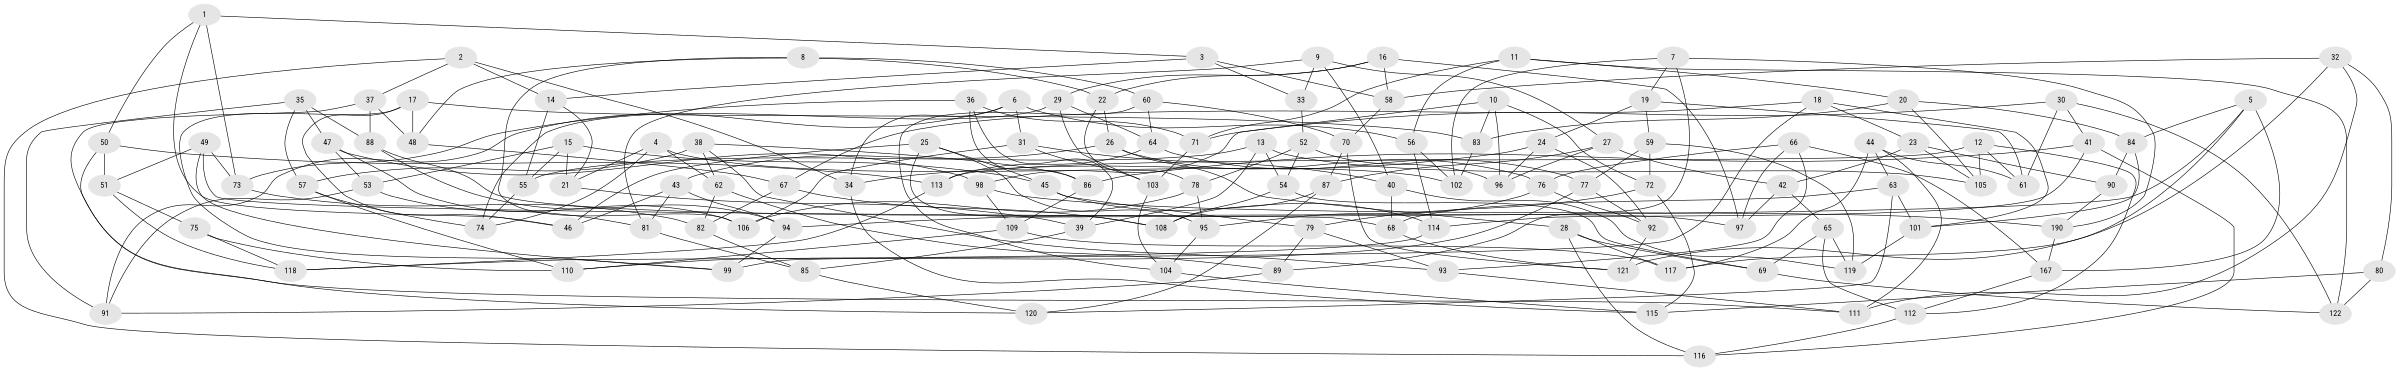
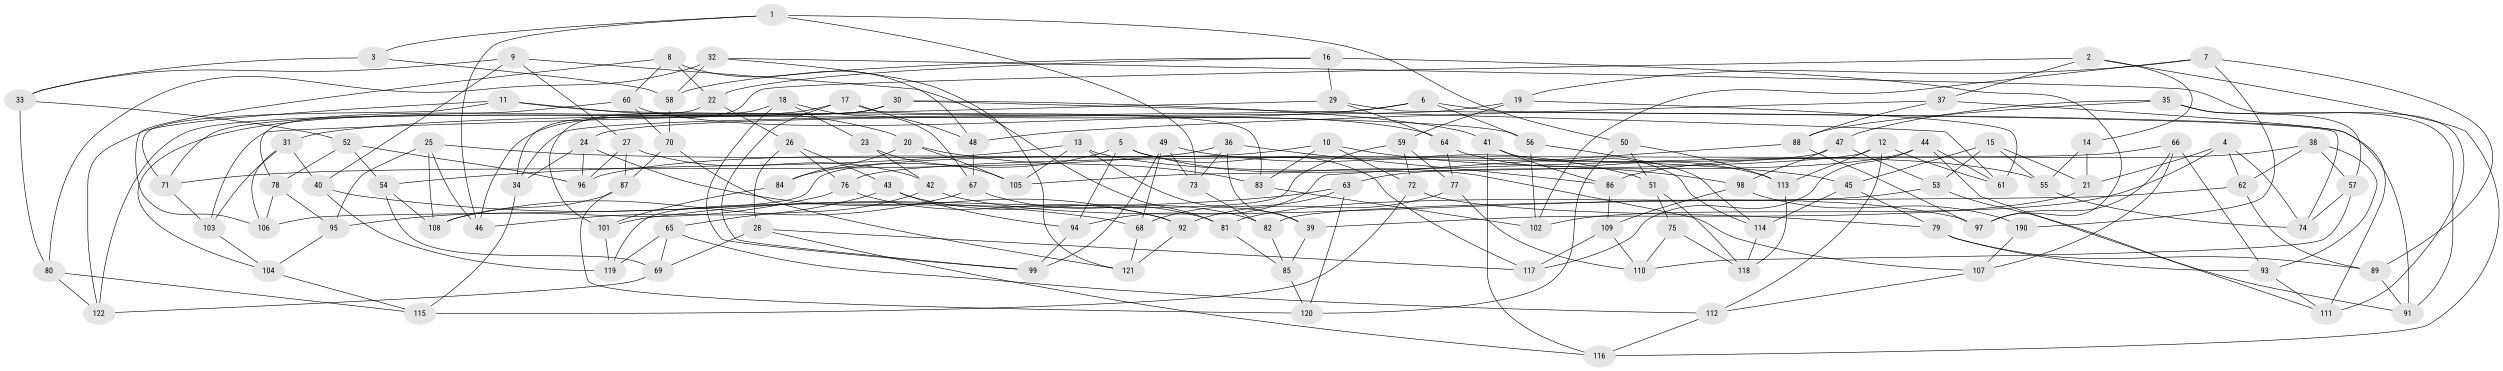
edge "3" -- "14": removed
node "90": removed
edge "33" -- "80": added
node "167": label "167" -> "107"
